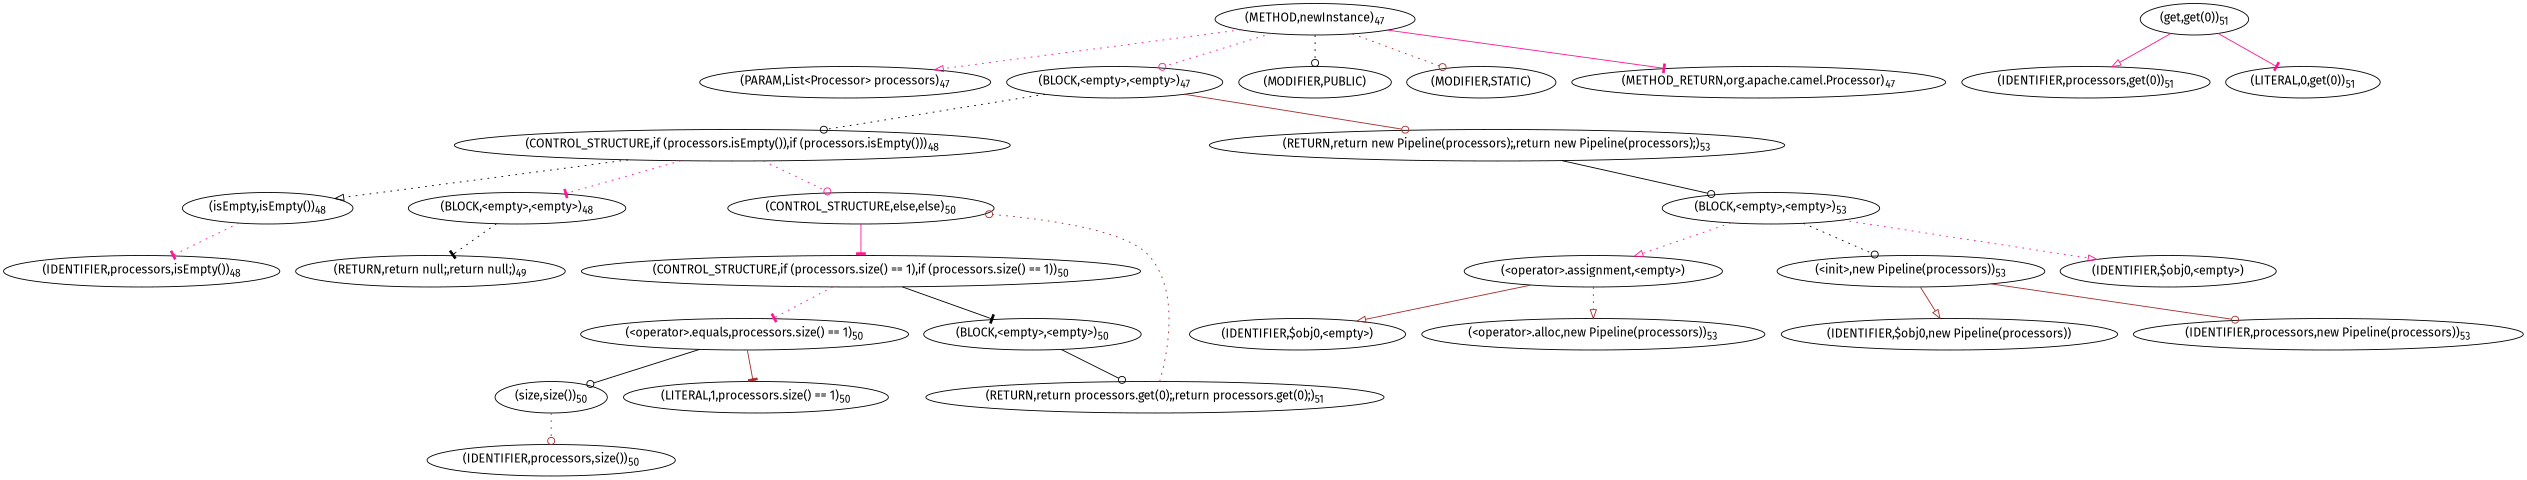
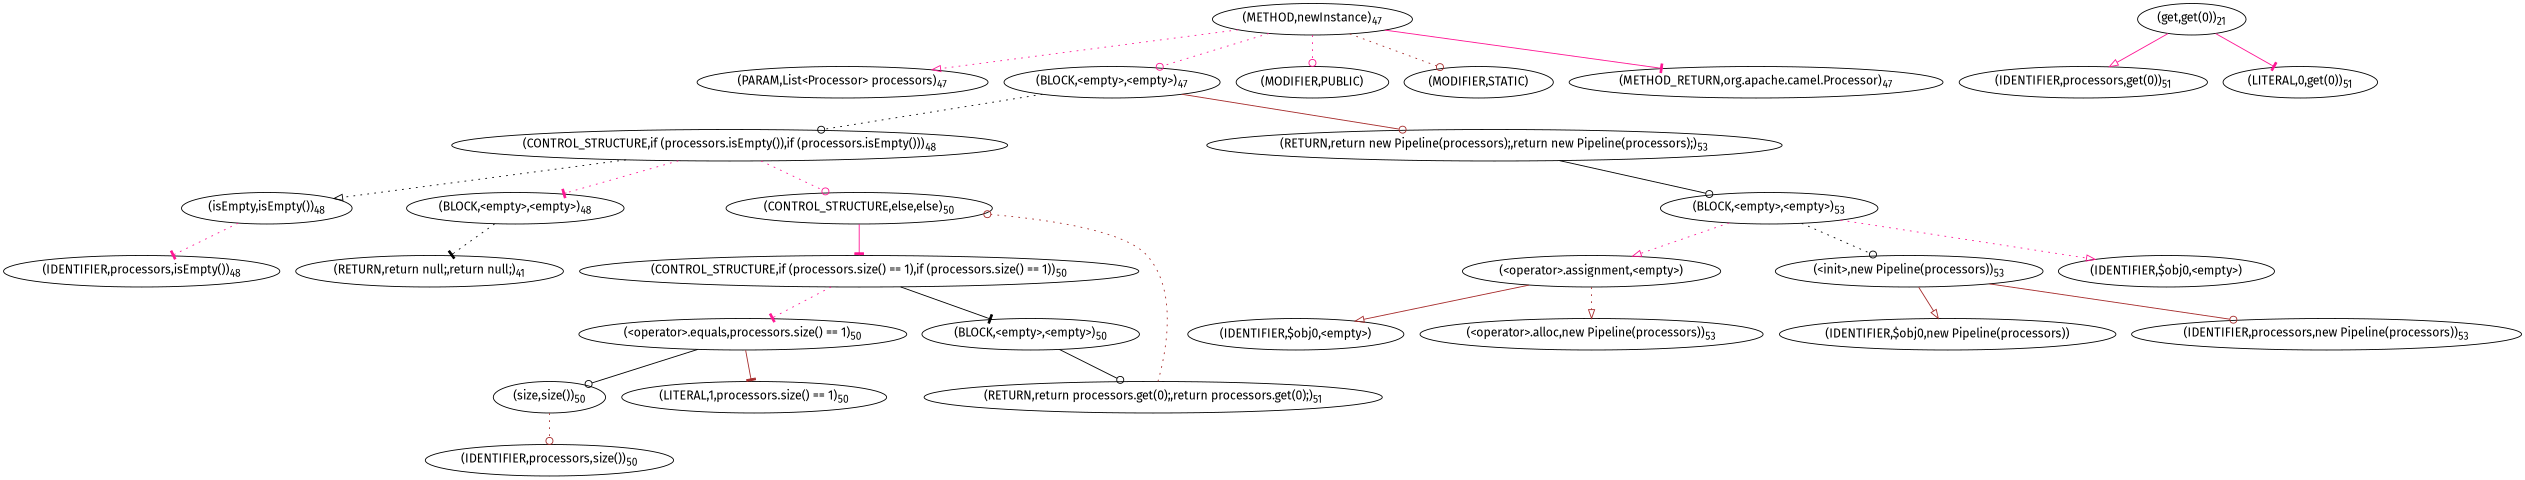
node "(get,get(0))": text "51" -> "21"
edge "(METHOD,newInstance)" -> "(MODIFIER,PUBLIC)": color black -> deeppink
node "(RETURN,return null;,return null;)": text "49" -> "41"
